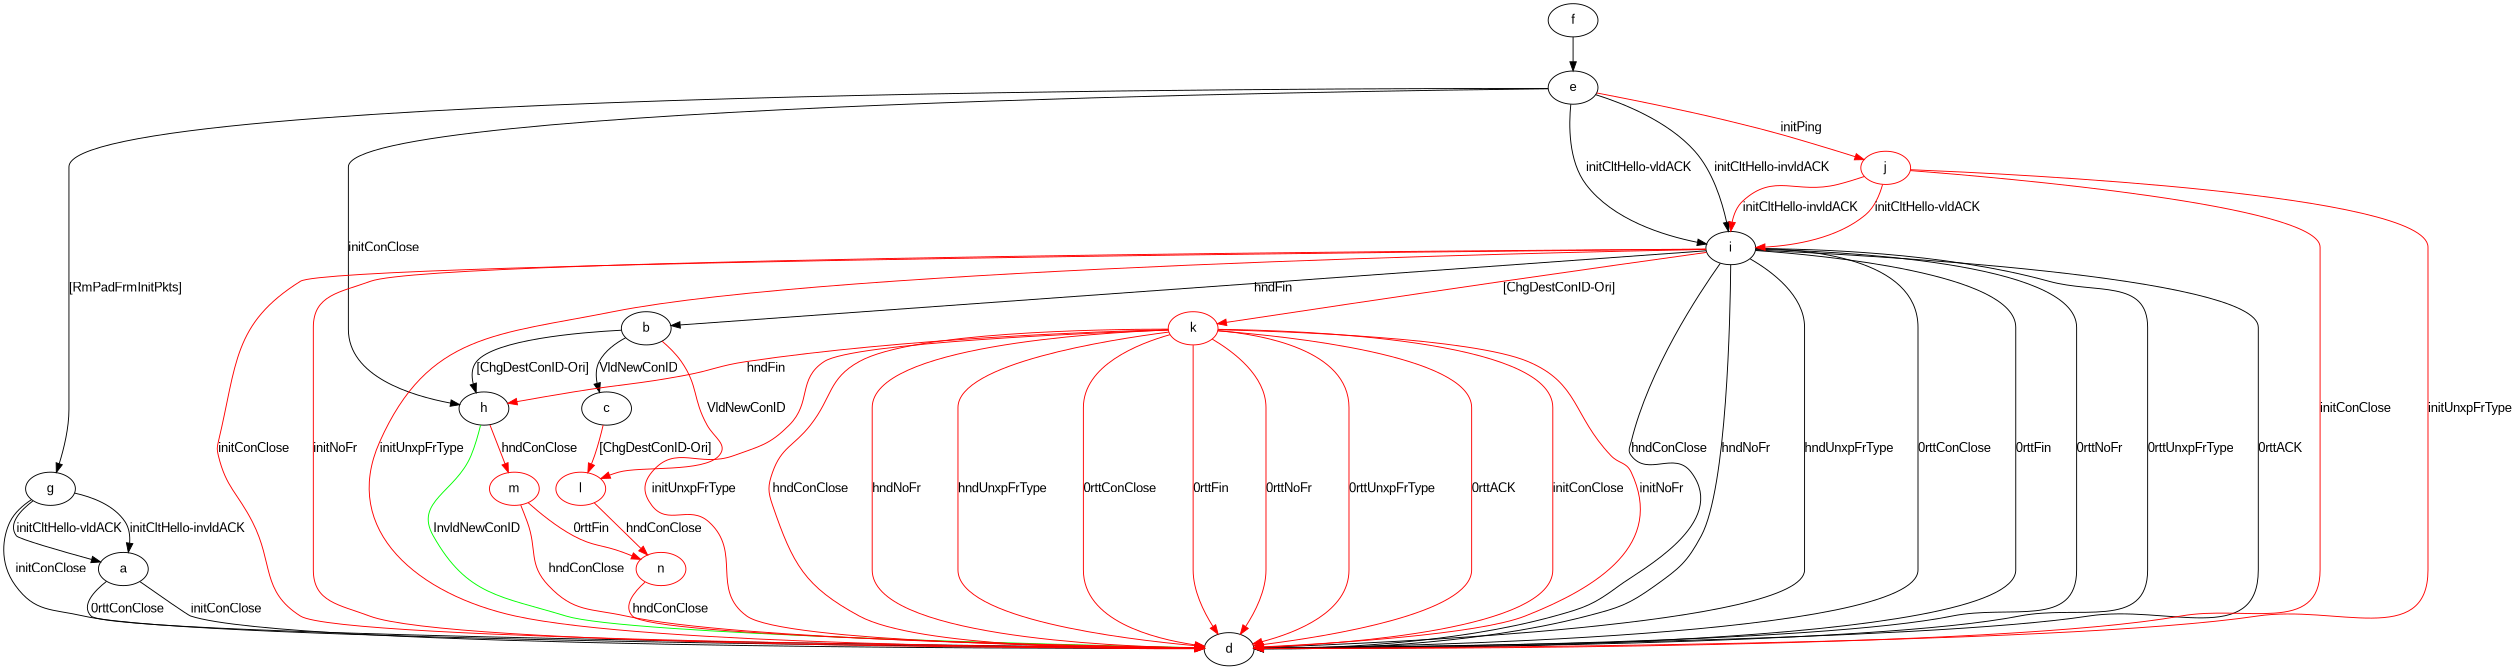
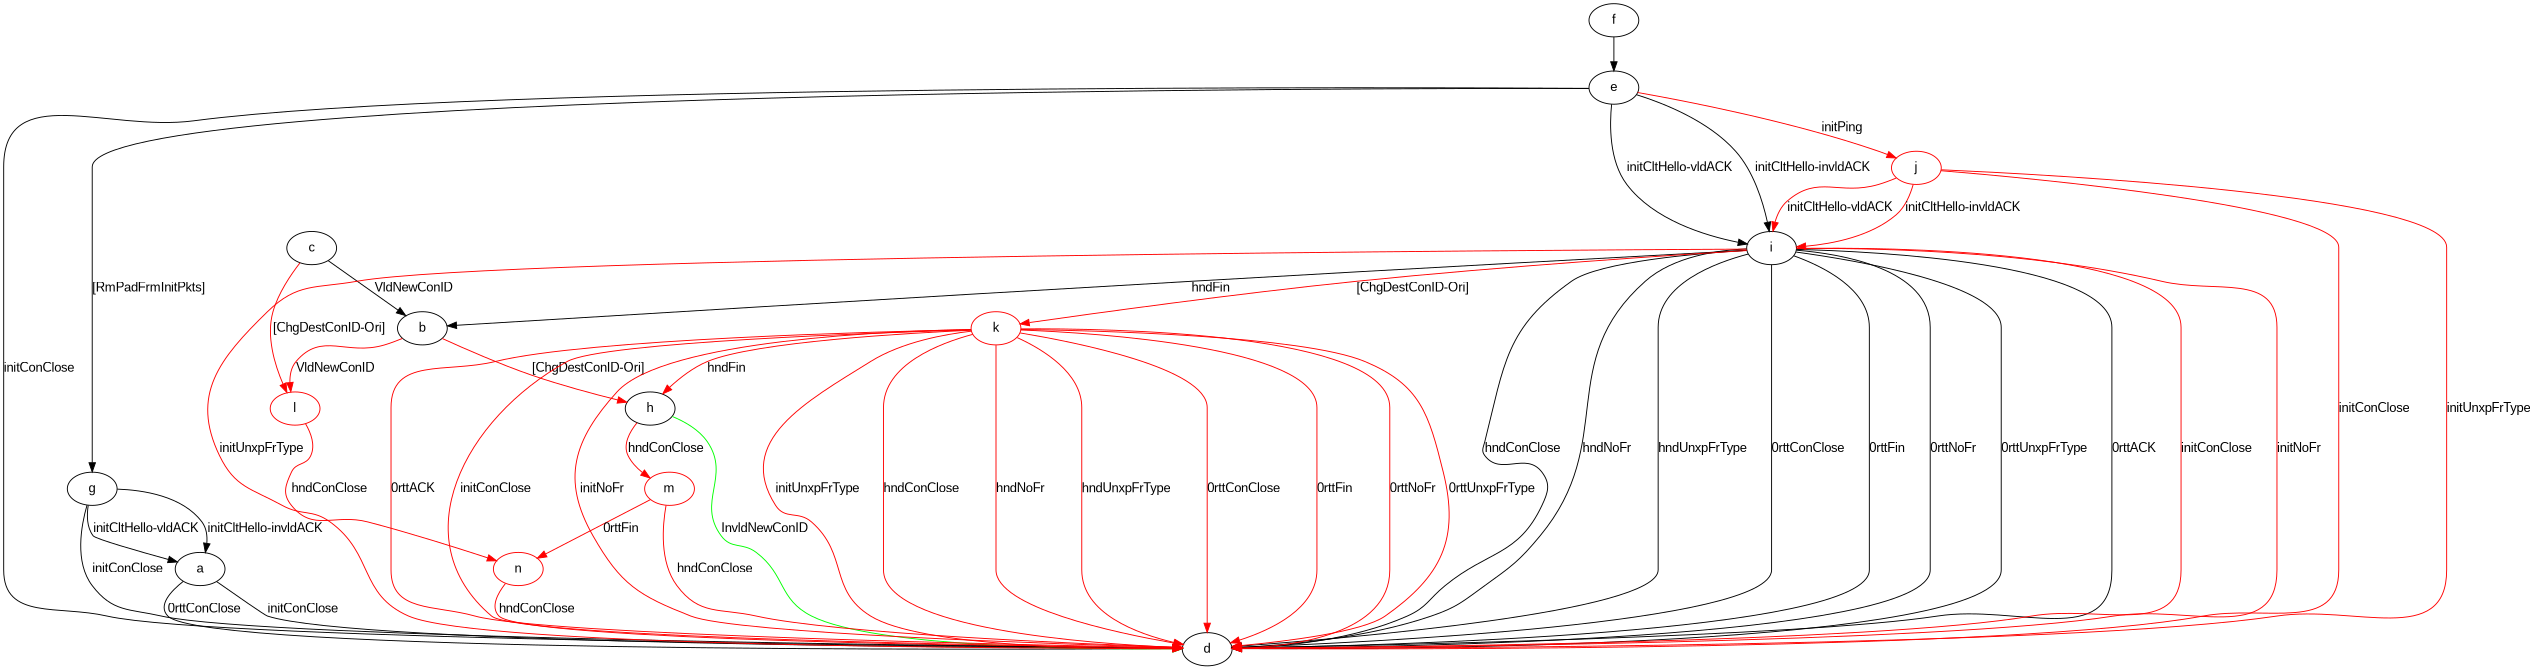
edge "e" -> "h": now "e" -> "d"
edge "b" -> "h": color black -> red
edge "b" -> "c": reversed
